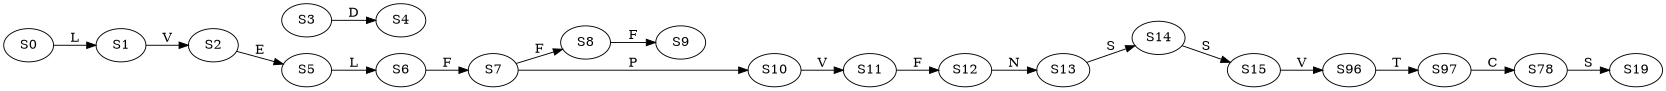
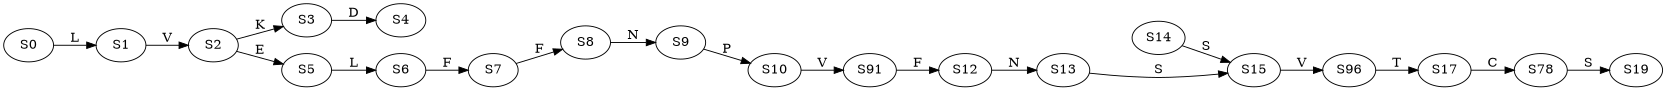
edge "S2" -> "S3": added, label "K"
edge "S8" -> "S9": label "F" -> "N"
edge "S13" -> "S14": now "S13" -> "S15"
edge "S7" -> "S10": now "S9" -> "S10"
node "S11": label "S11" -> "S91"
node "S97": label "S97" -> "S17"
